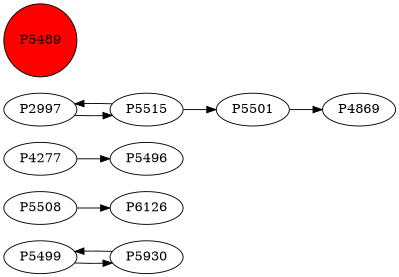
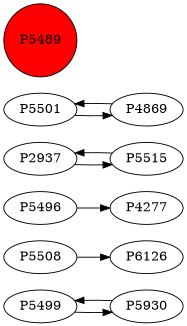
node "P2997": label "P2997" -> "P2937"
edge "P5515" -> "P5501": now "P4869" -> "P5501"
edge "P4277" -> "P5496": reversed
